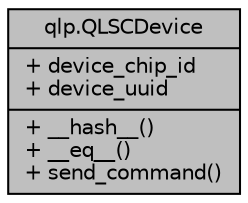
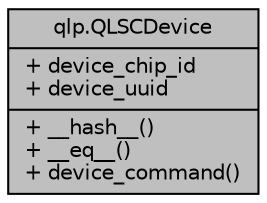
node "qlp.QLSCDevice": text "+ send_command()" -> "+ device_command()"
